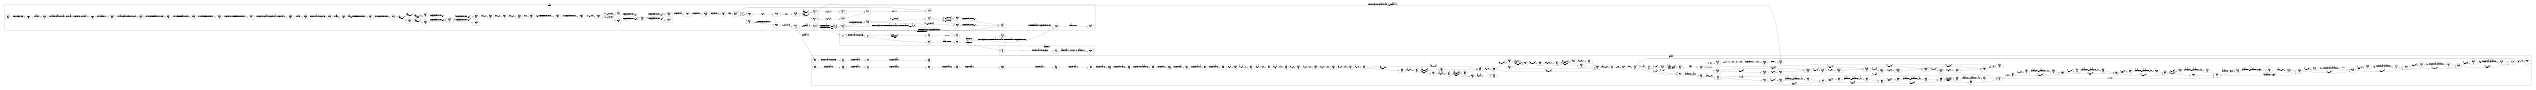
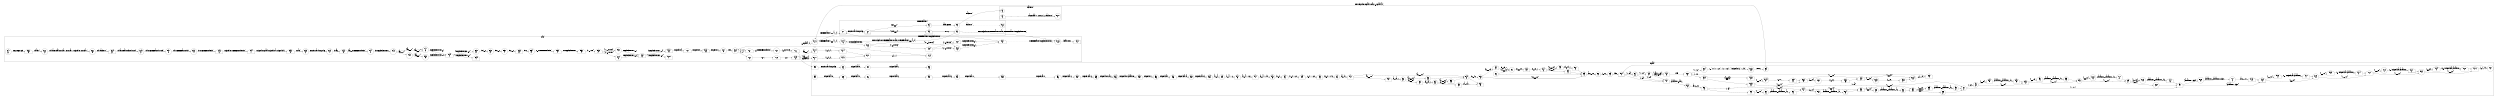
edge "N1 3" -> "N2 2": removed, label "Function start dummy edge"
node "N127 59": removed
